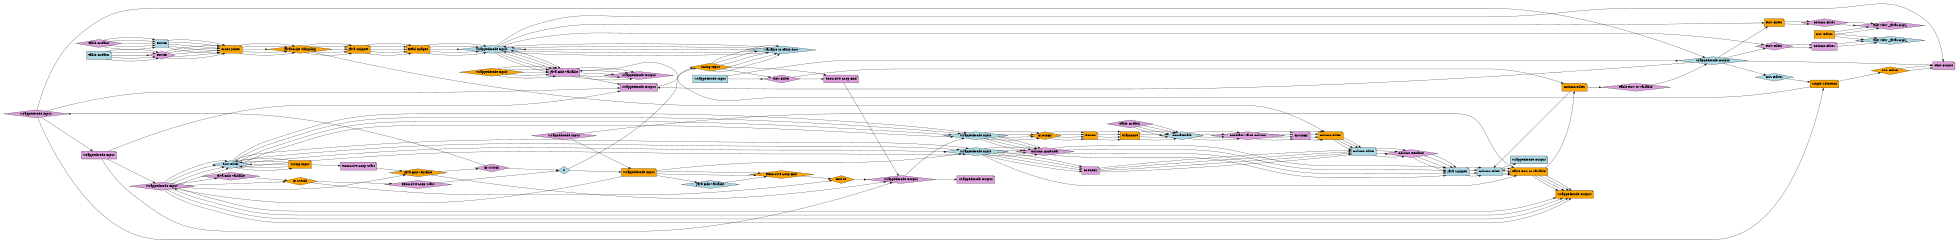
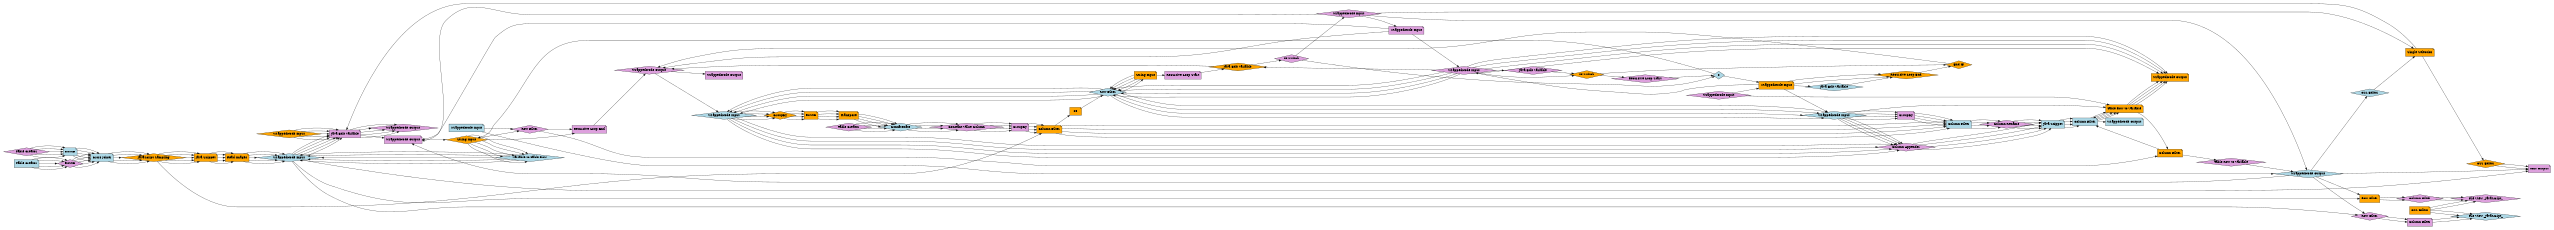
node "Cross Joiner": fillcolor orange -> lightblue
node "65": added
